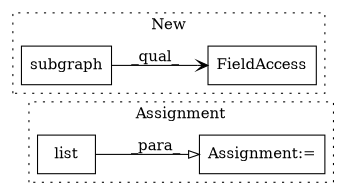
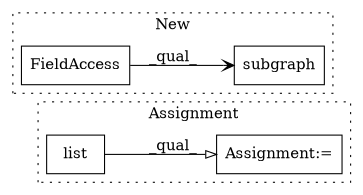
edge "subgraph" -> "FieldAccess": reversed
edge "list" -> "Assignment:=": label "_para_" -> "_qual_"
